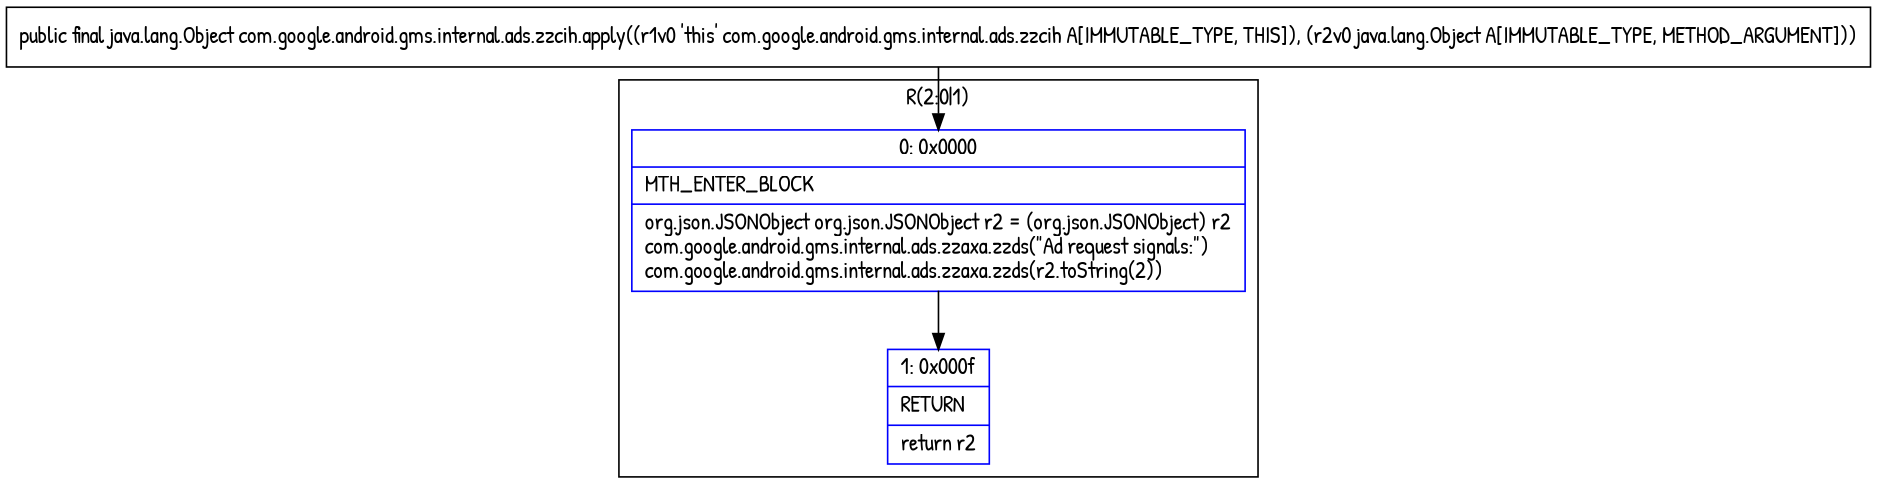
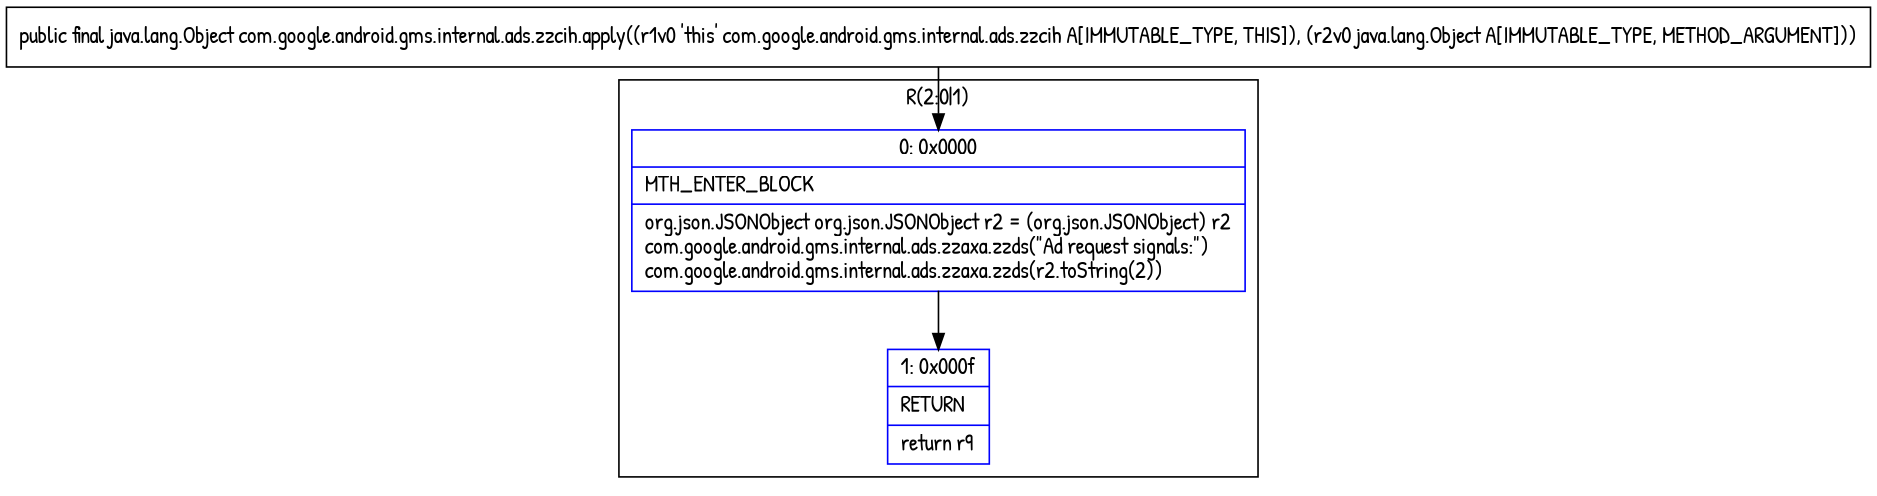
node "1: 0x000f": text "return r2" -> "return r9"
